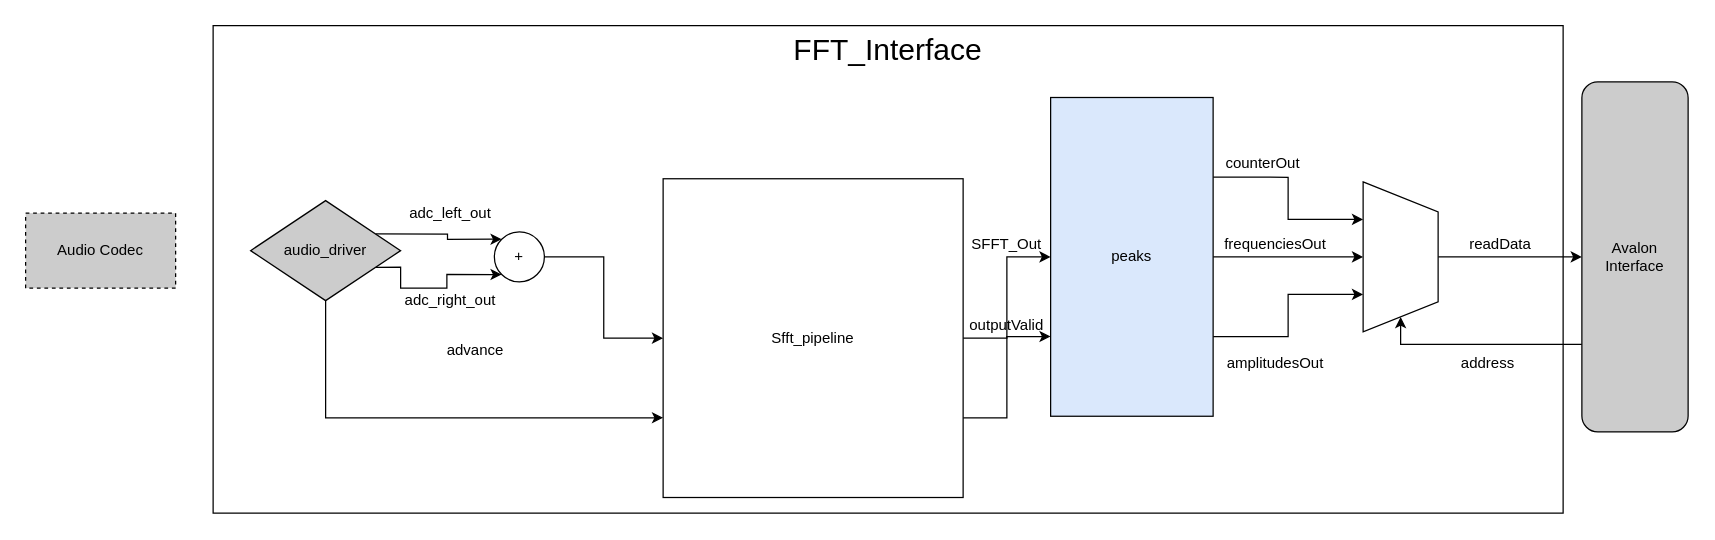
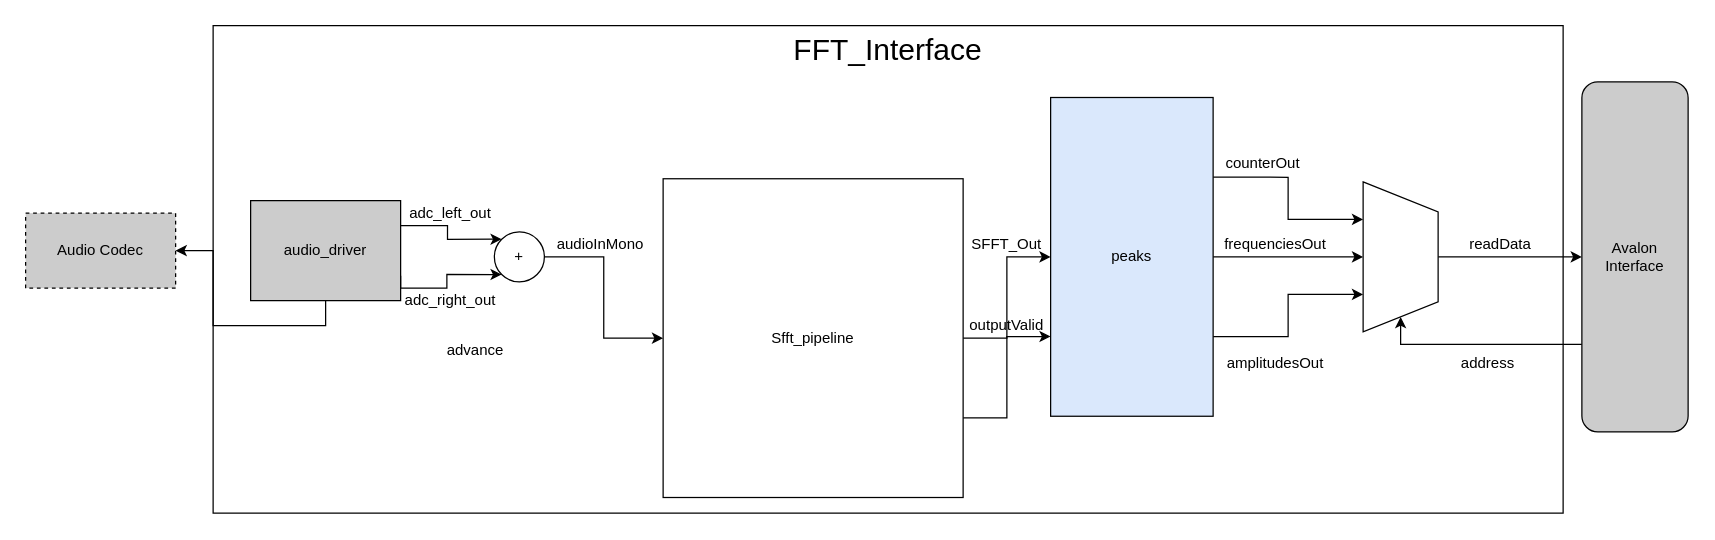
node "audioInMono": added
node "audio_driver": shape diamond -> rectangle
edge "audio_driver" -> "Sfft_pipeline": now "audio_driver" -> "Audio Codec"
